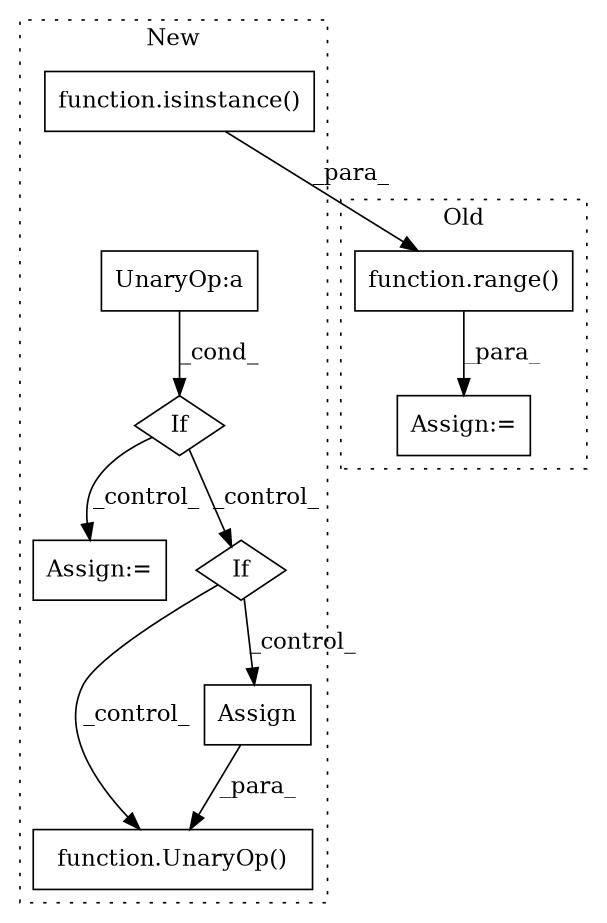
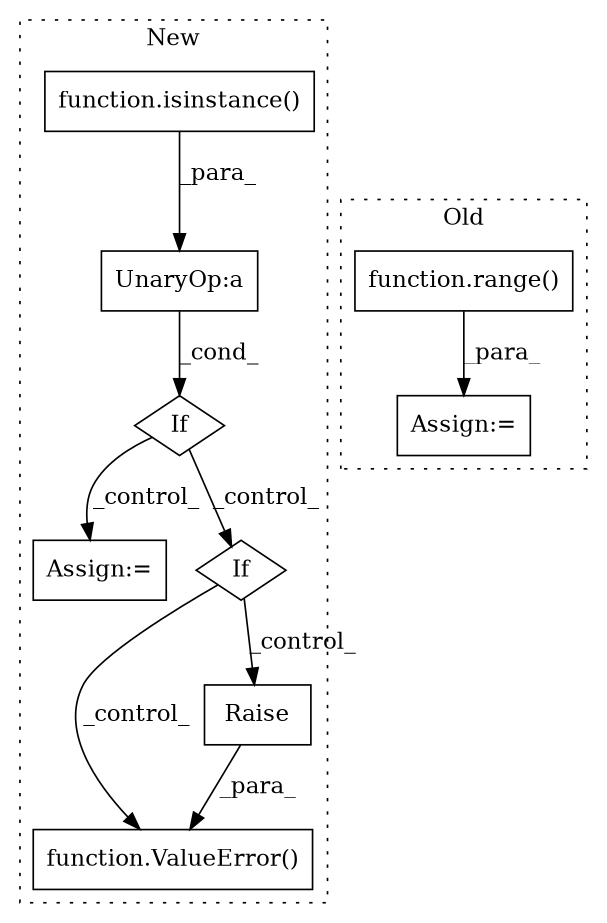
edge "function.isinstance()" -> "function.range()": now "function.isinstance()" -> "UnaryOp:a"
node "Assign": label "Assign" -> "Raise"
node "function.UnaryOp()": label "function.UnaryOp()" -> "function.ValueError()"
